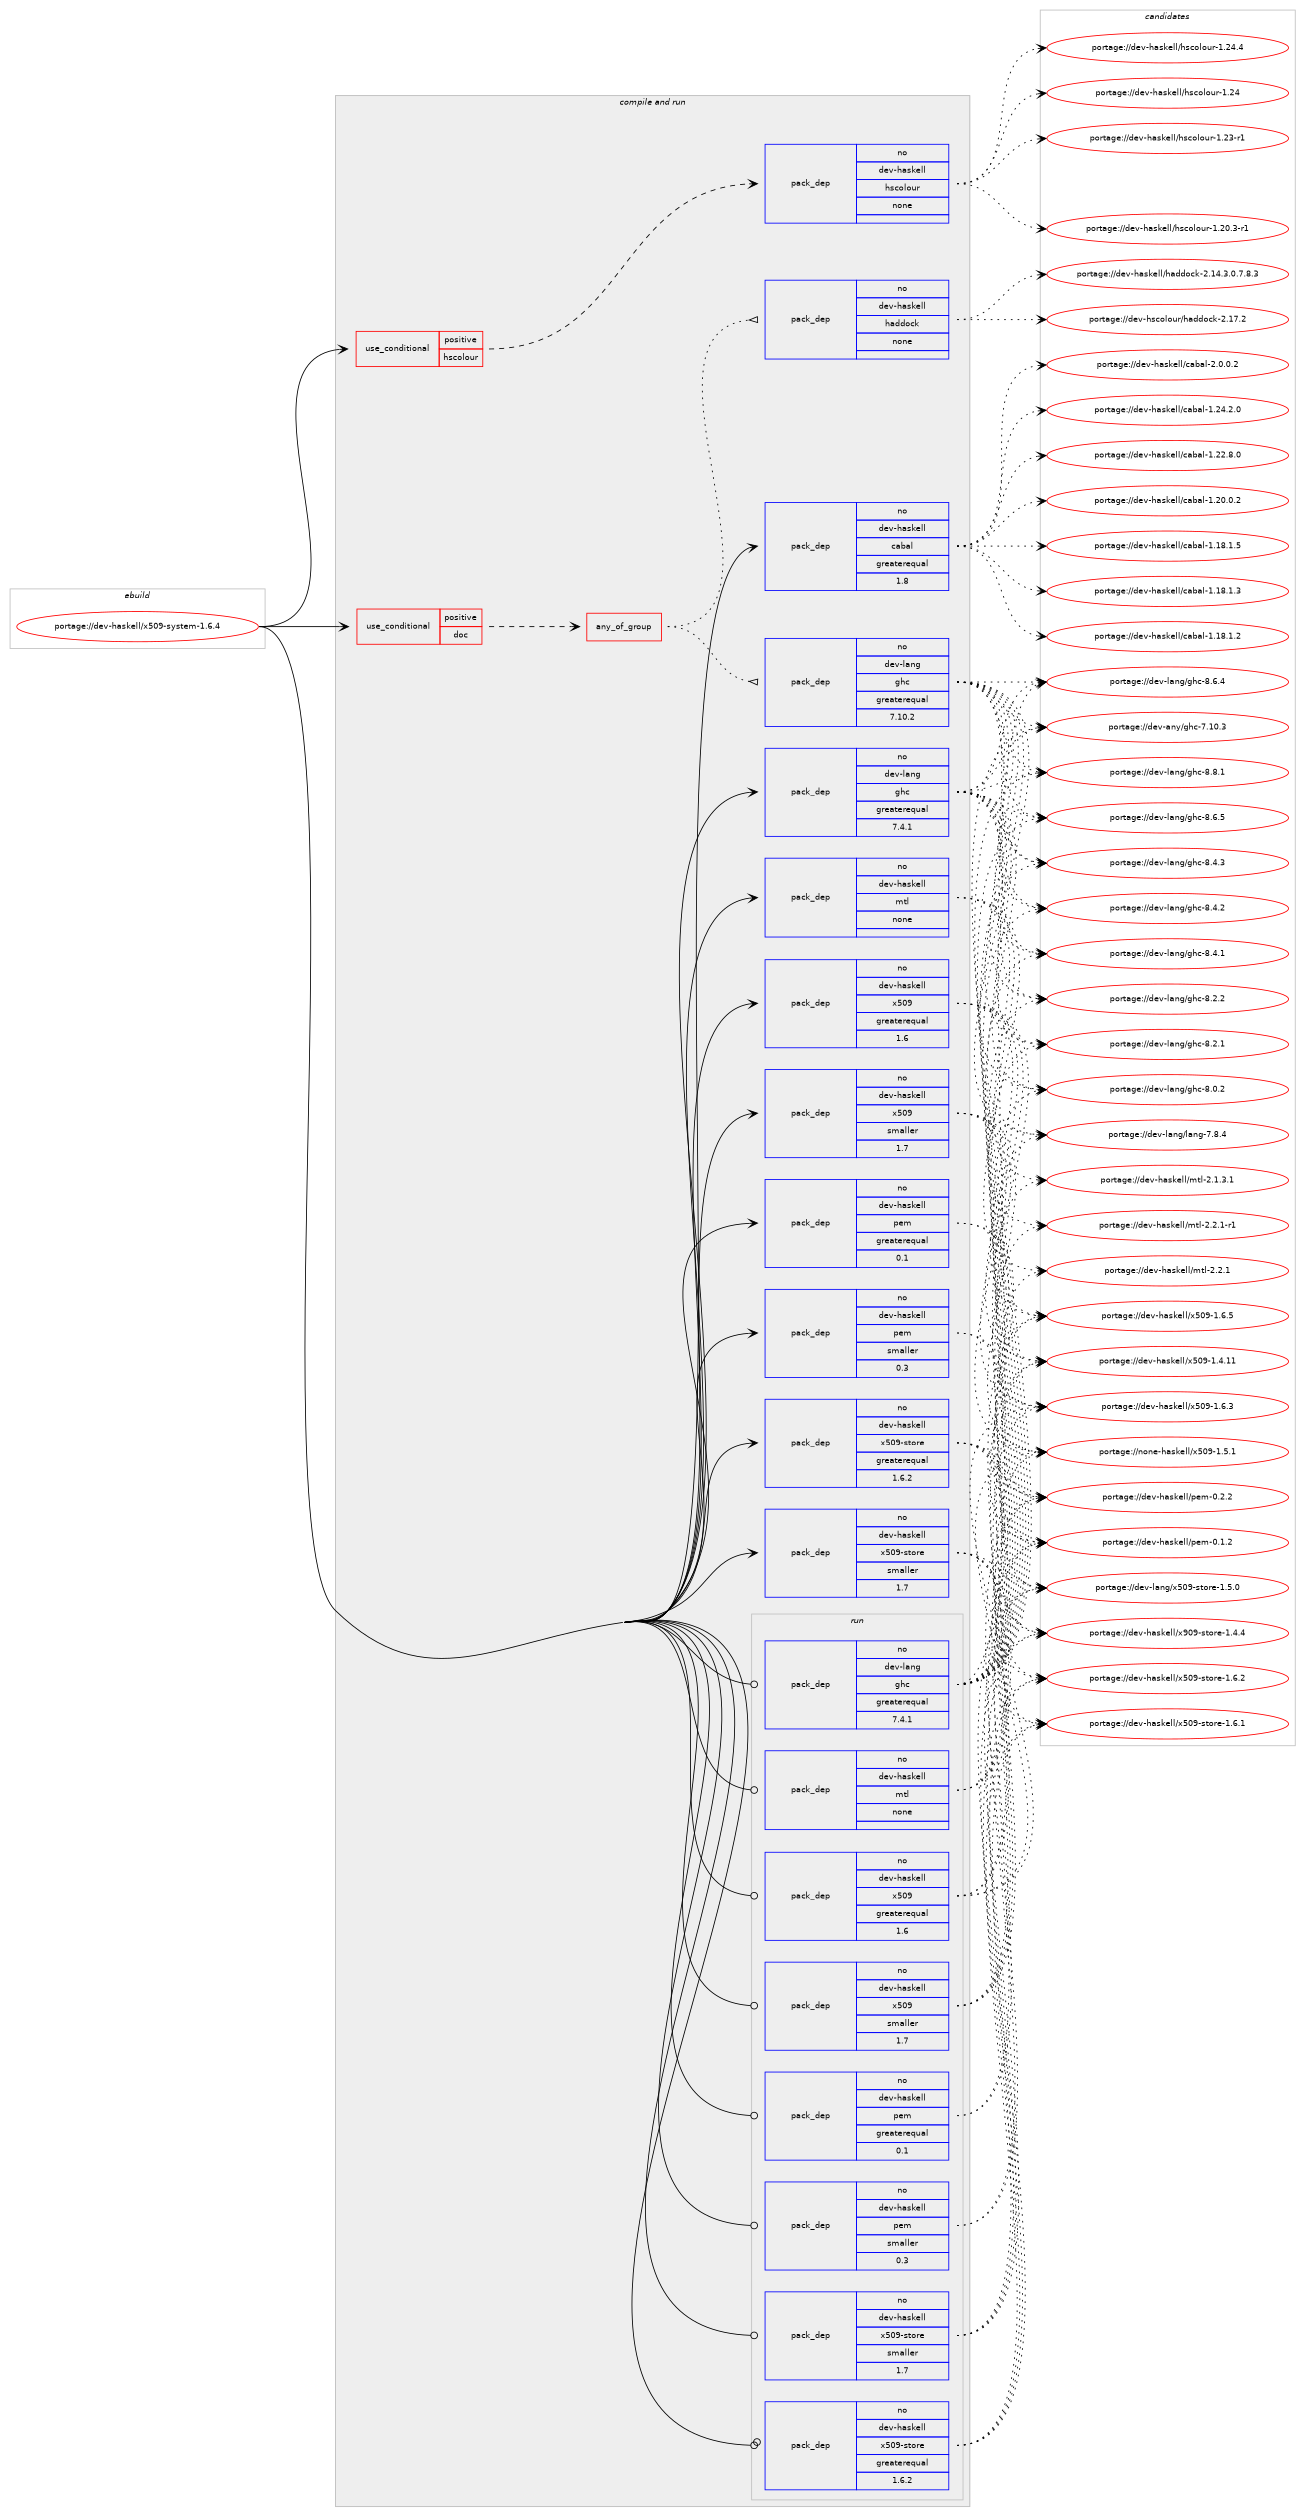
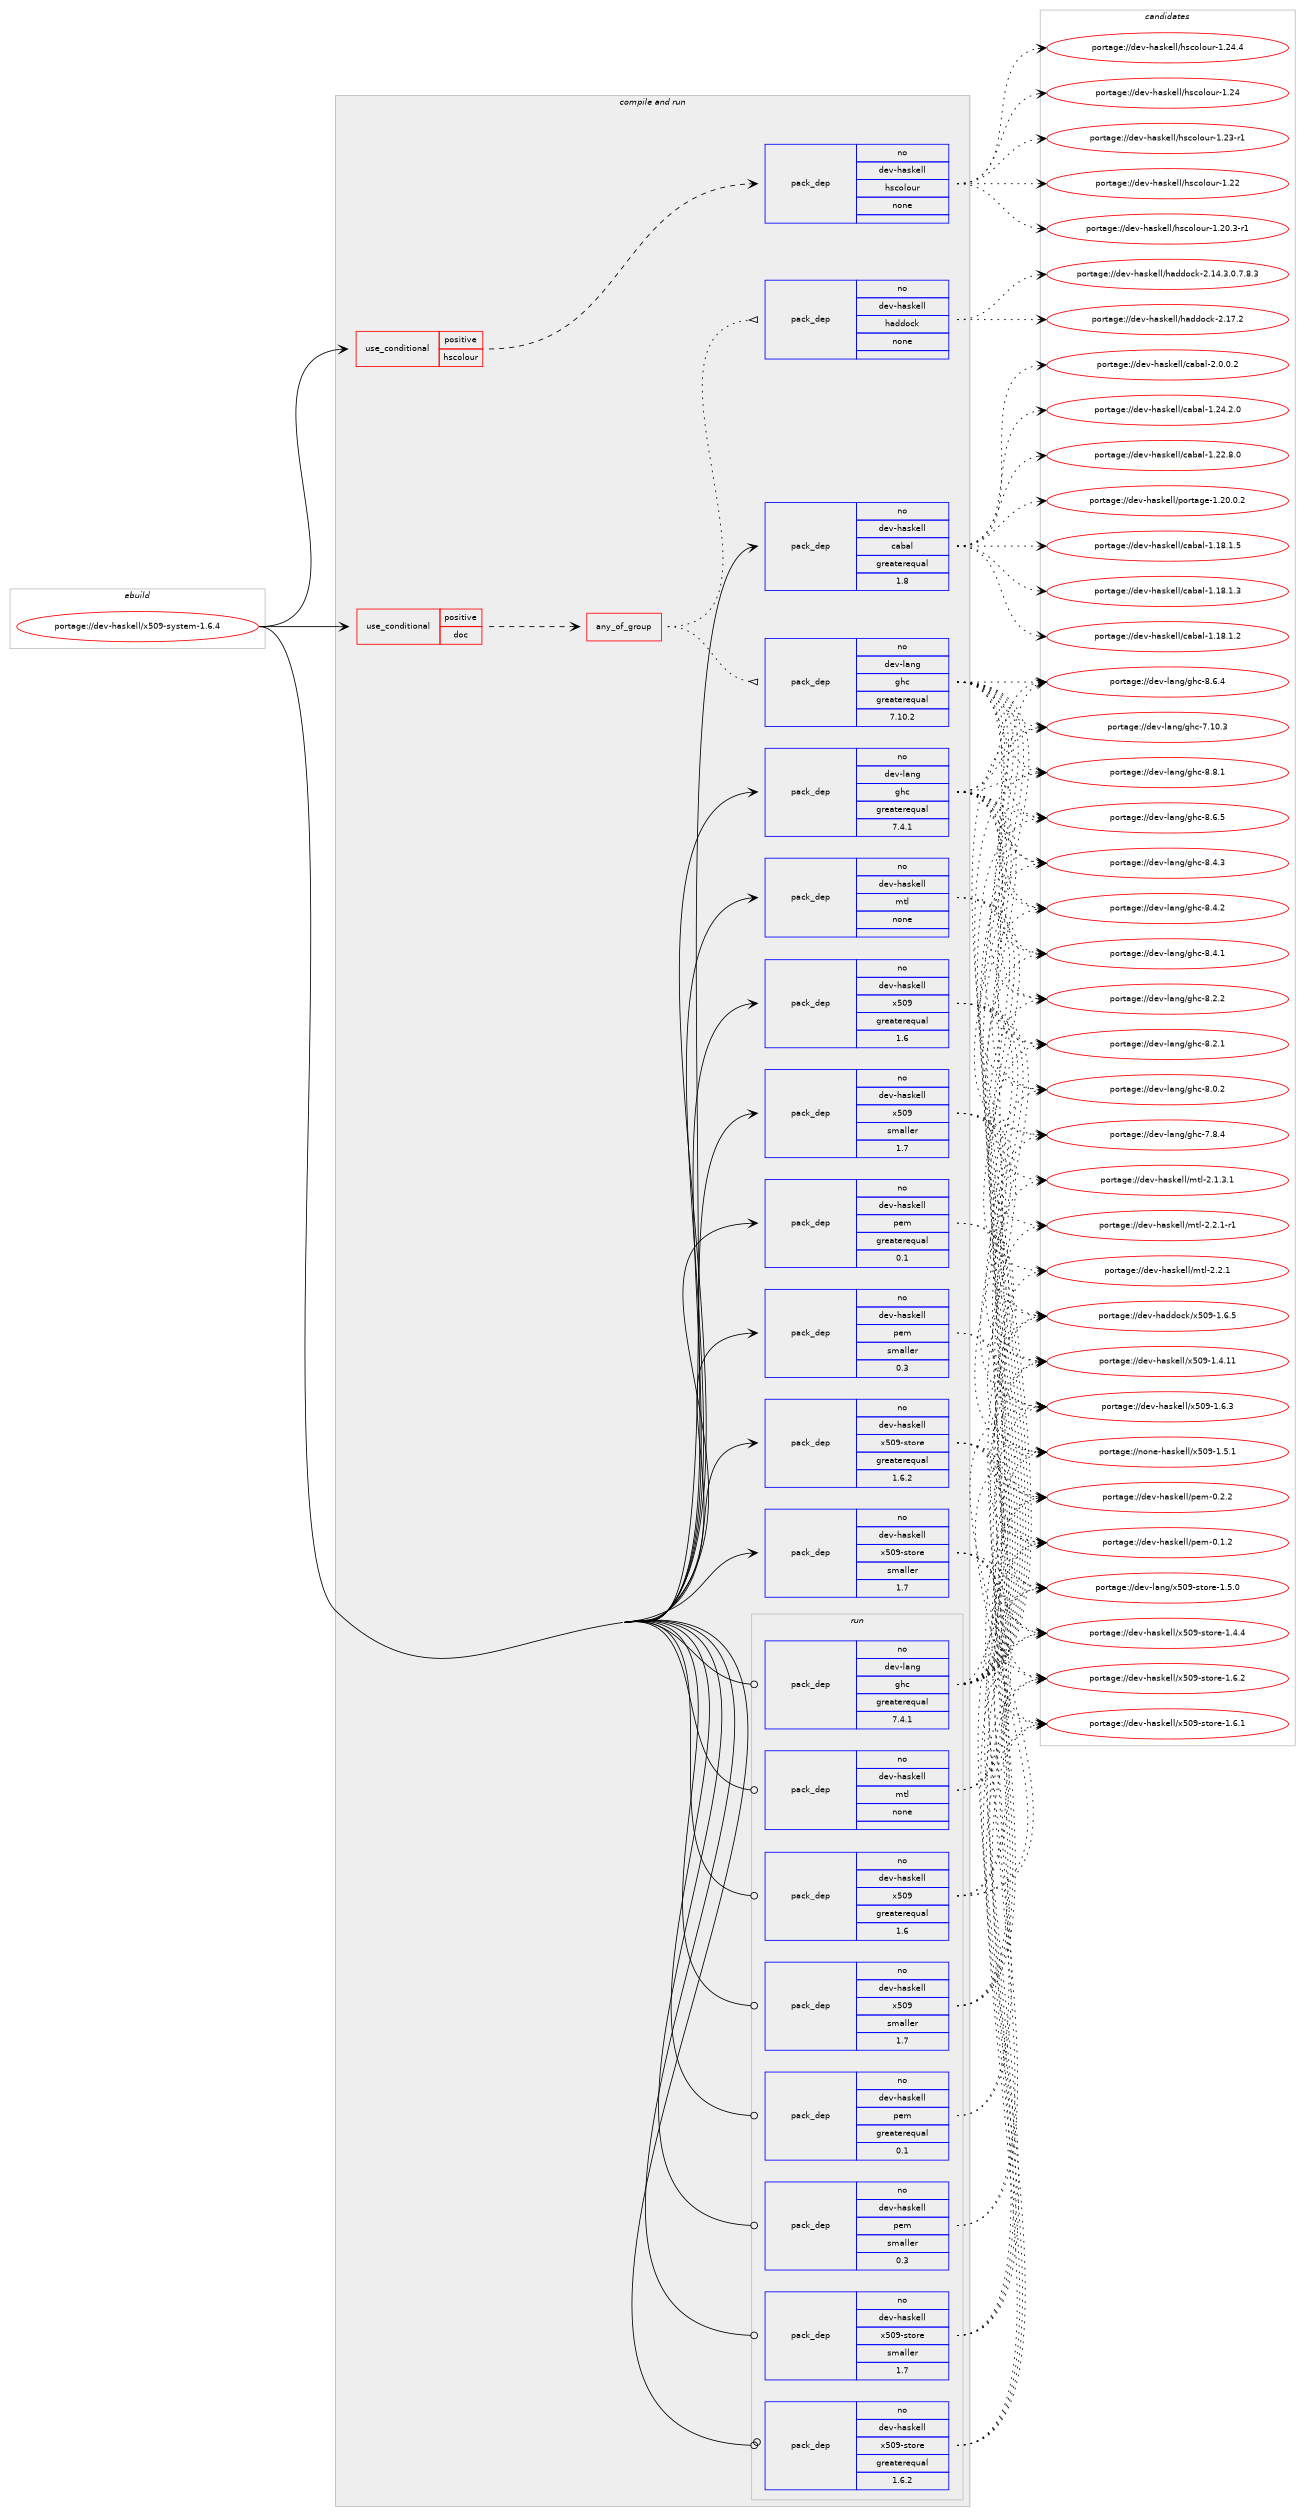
node "portage://dev-haskell/hscolour-1.22": added
node "portage://dev-hscolour/haddock-2.17.2": label "portage://dev-hscolour/haddock-2.17.2" -> "portage://dev-haskell/haddock-2.17.2"
node "portage://dev-haskell/cabal-1.20.0.2": label "portage://dev-haskell/cabal-1.20.0.2" -> "portage://dev-haskell/portage-1.20.0.2"
node "portage://dev-any/ghc-7.10.3": label "portage://dev-any/ghc-7.10.3" -> "portage://dev-lang/ghc-7.10.3"
node "portage://dev-lang/lang-7.8.4": label "portage://dev-lang/lang-7.8.4" -> "portage://dev-lang/ghc-7.8.4"
node "portage://dev-haskell/x509-1.6.5": label "portage://dev-haskell/x509-1.6.5" -> "portage://dev-haddock/x509-1.6.5"
node "portage://dev-haskell/x909-store-1.4.4": label "portage://dev-haskell/x909-store-1.4.4" -> "portage://dev-haskell/x509-store-1.4.4"
